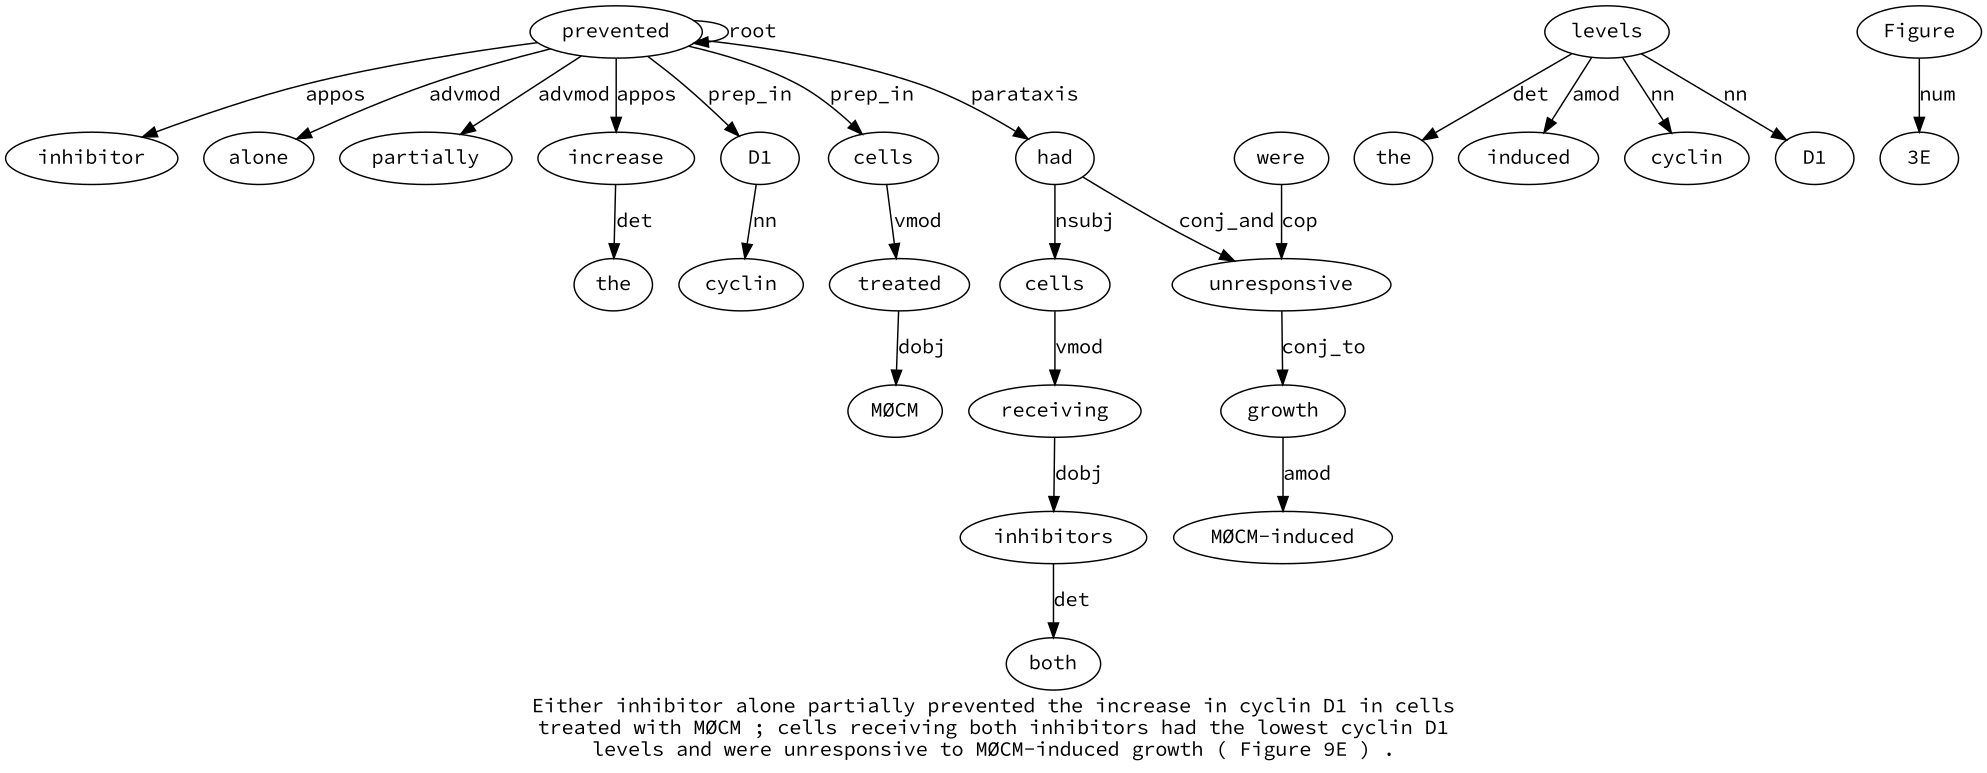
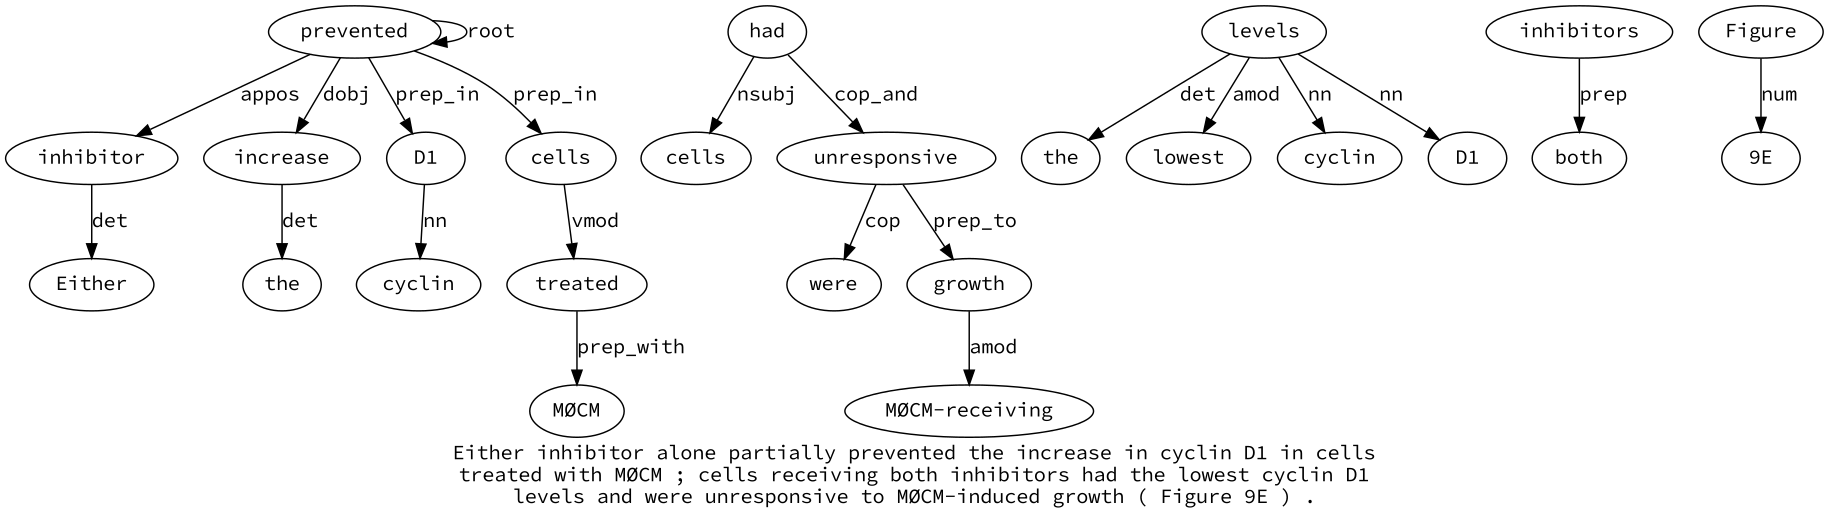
edge "prevented" -> "had": removed, label "parataxis"
edge "prevented" -> "increase": label "appos" -> "dobj"
node "alone": removed
node "partially": removed
node "induced": label "induced" -> "lowest"
node "3E": label "3E" -> "9E"
edge "were" -> "unresponsive": reversed
edge "had" -> "unresponsive": label "conj_and" -> "cop_and"
node "Either": added
edge "treated" -> "MØCM": label "dobj" -> "prep_with"
edge "unresponsive" -> "growth": label "conj_to" -> "prep_to"
node "receiving": removed
node "MØCM-induced": label "MØCM-induced" -> "MØCM-receiving"
edge "inhibitors" -> "both": label "det" -> "prep"
